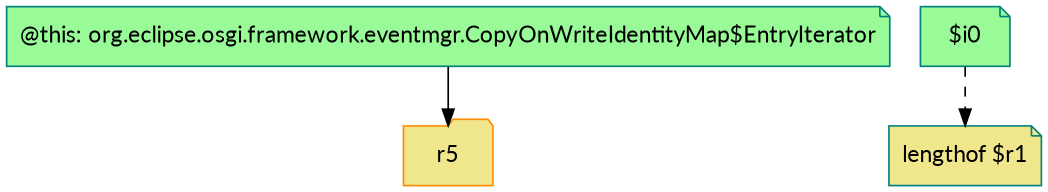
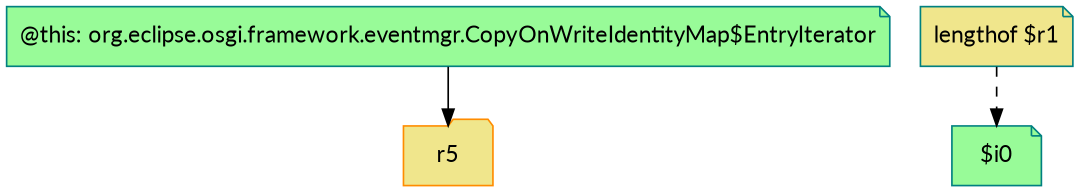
edge "$i0" -> "lengthof $r1": reversed
